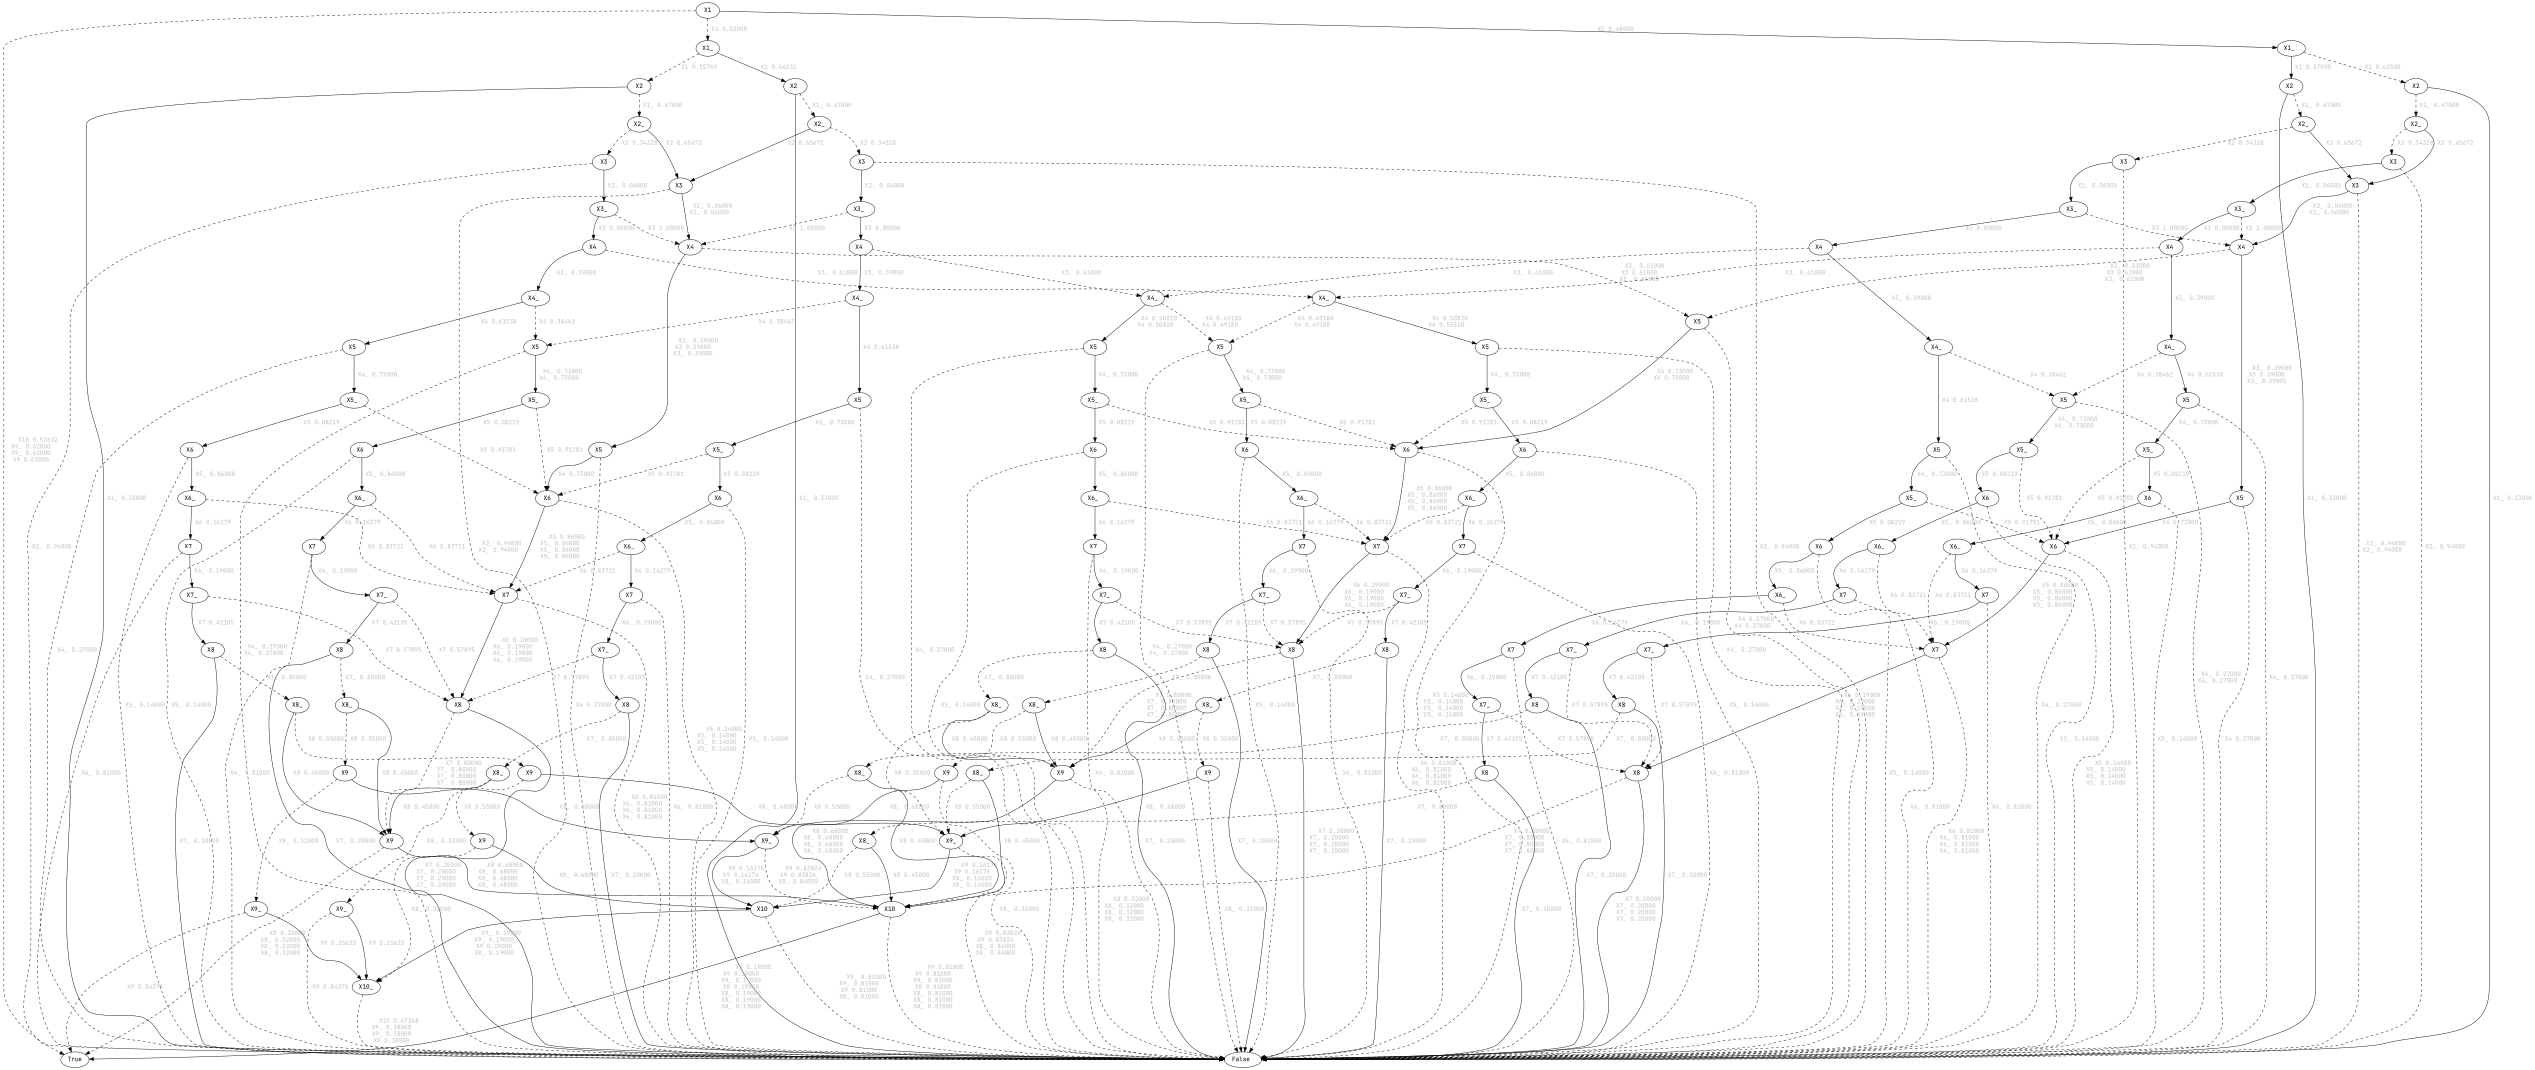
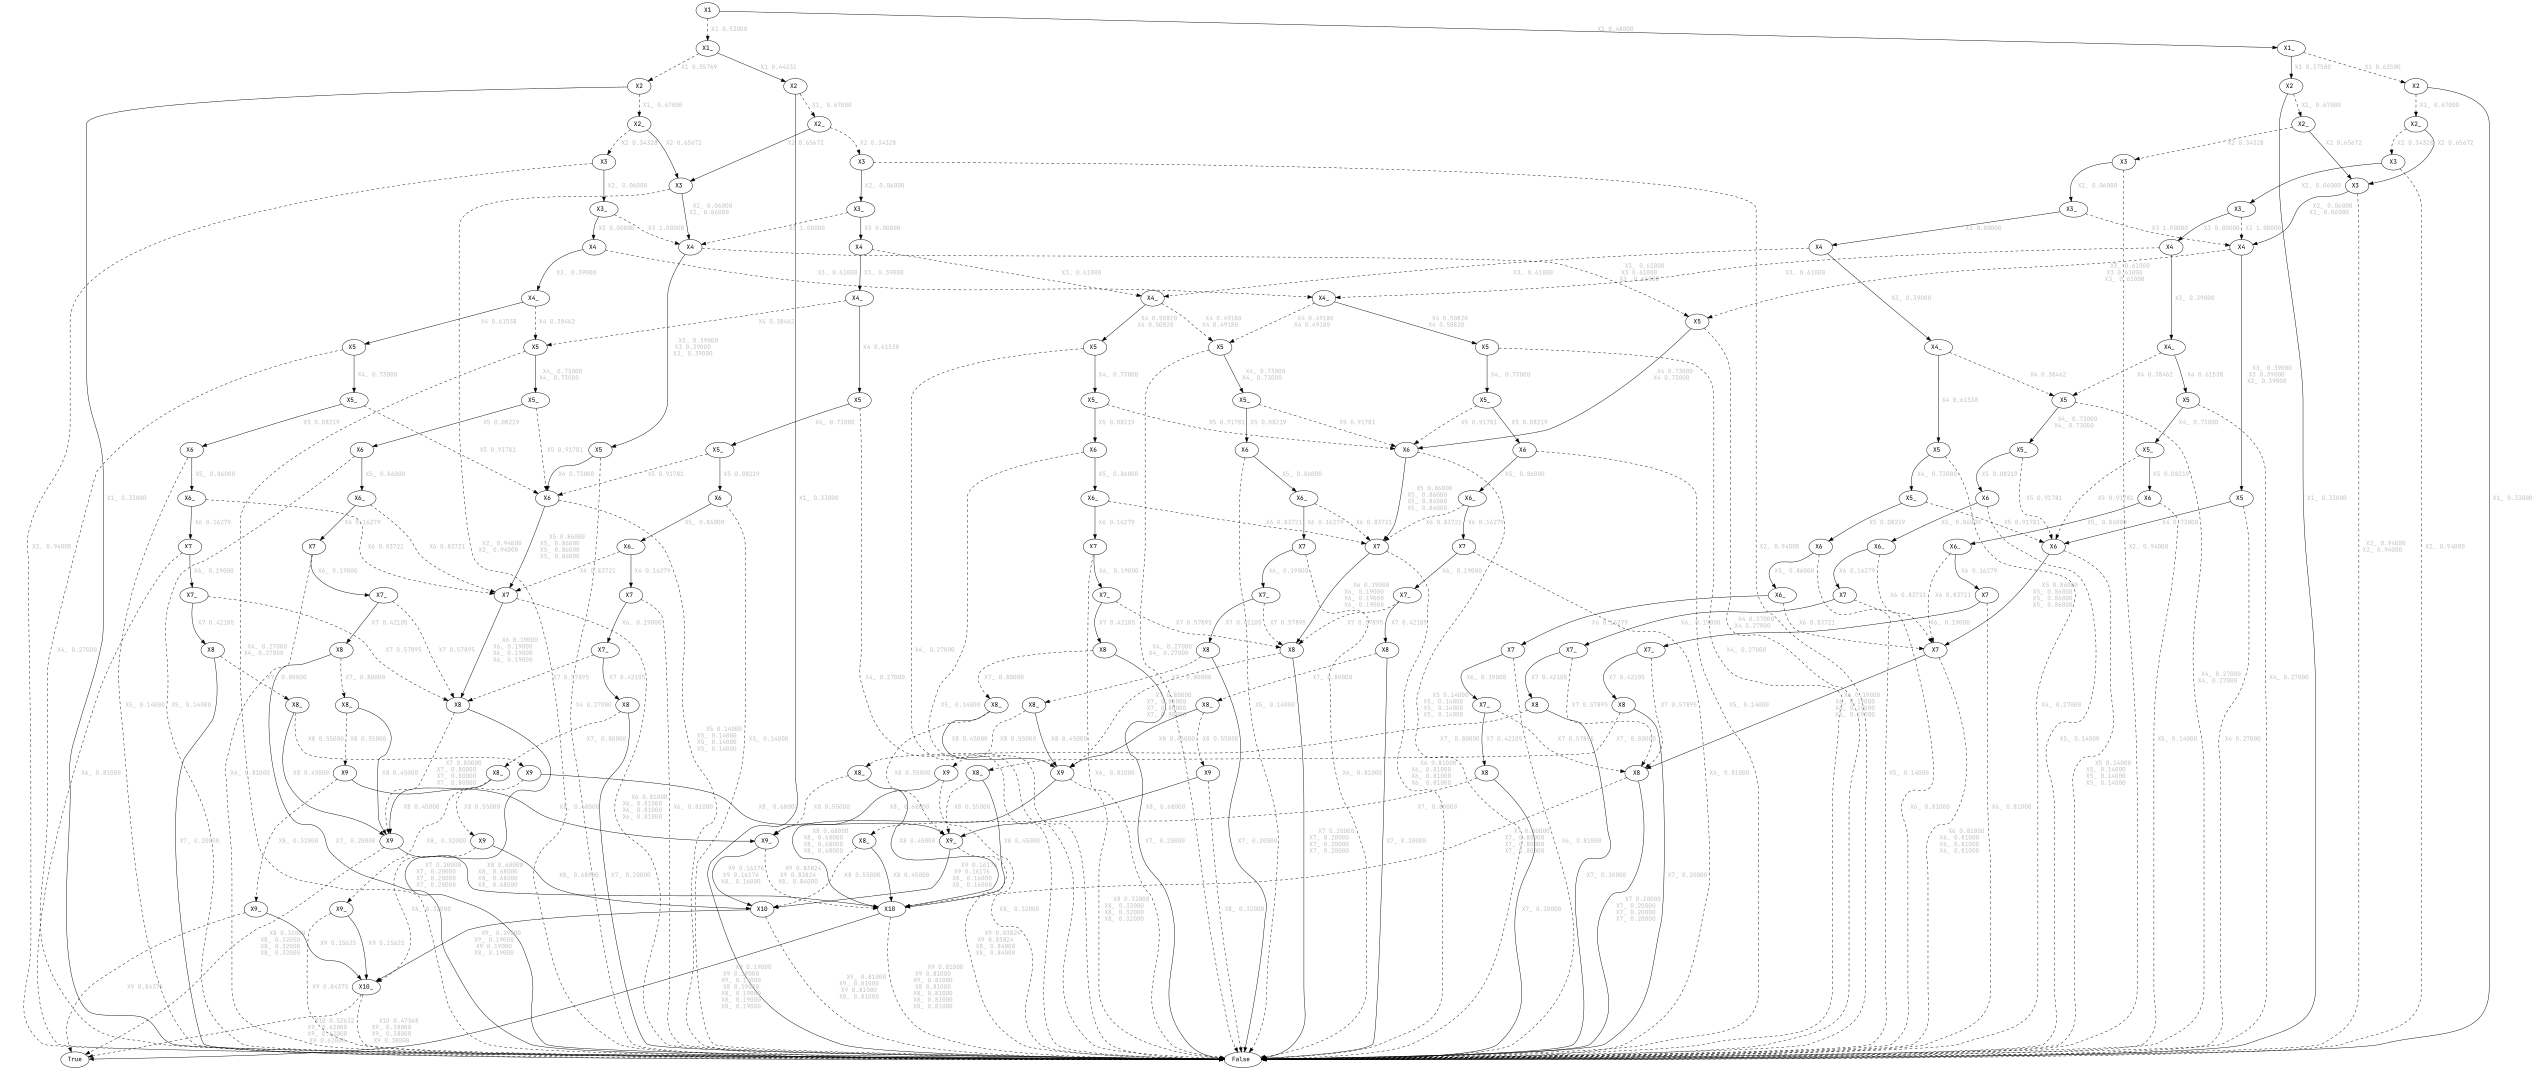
edge "X1" -> "True": now "X10_" -> "True"
